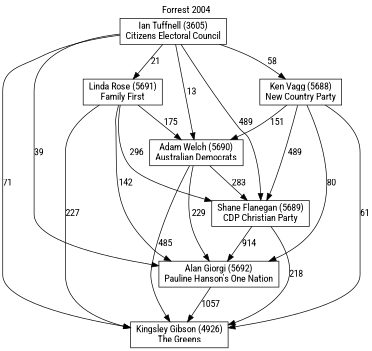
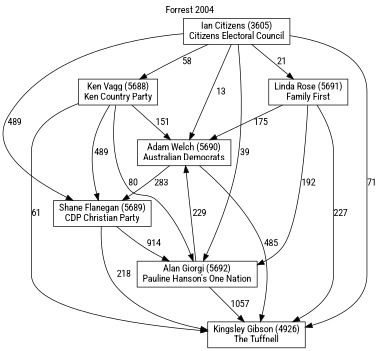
node "Ian Tuffnell (3605) Citizens Electoral Council": label "Ian Tuffnell (3605) Citizens Electoral Council" -> "Ian Citizens (3605) Citizens Electoral Council"
node "Ken Vagg (5688) New Country Party": label "Ken Vagg (5688) New Country Party" -> "Ken Vagg (5688) Ken Country Party"
edge "Linda Rose (5691) Family First" -> "Shane Flanegan (5689) CDP Christian Party": removed, label "296"
edge "Linda Rose (5691) Family First" -> "Alan Giorgi (5692) Pauline Hanson's One Nation": label "142" -> "192"
edge "Adam Welch (5690) Australian Democrats" -> "Alan Giorgi (5692) Pauline Hanson's One Nation": reversed
node "Kingsley Gibson (4926) The Greens": label "Kingsley Gibson (4926) The Greens" -> "Kingsley Gibson (4926) The Tuffnell"
